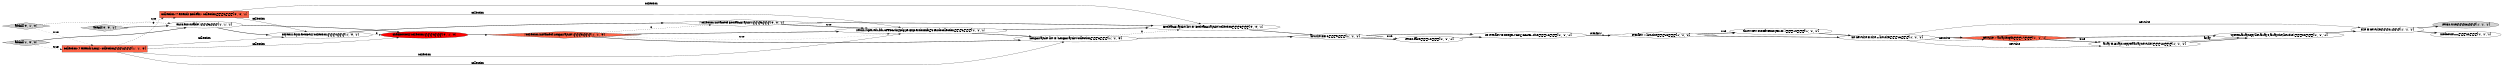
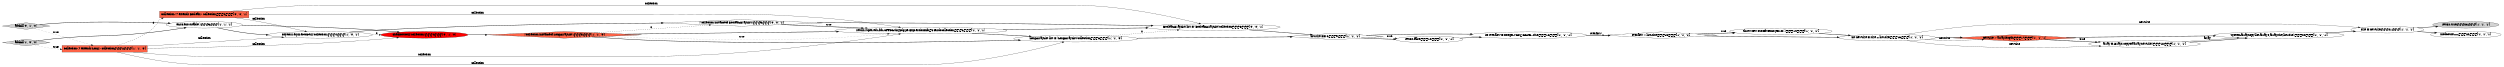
edge "addAll['0', '1', '0']" -> "ensureIsMutable()@@@3@@@['1', '1', '1']": style dashed -> bold
node "addAll['0', '0', '1']": removed
